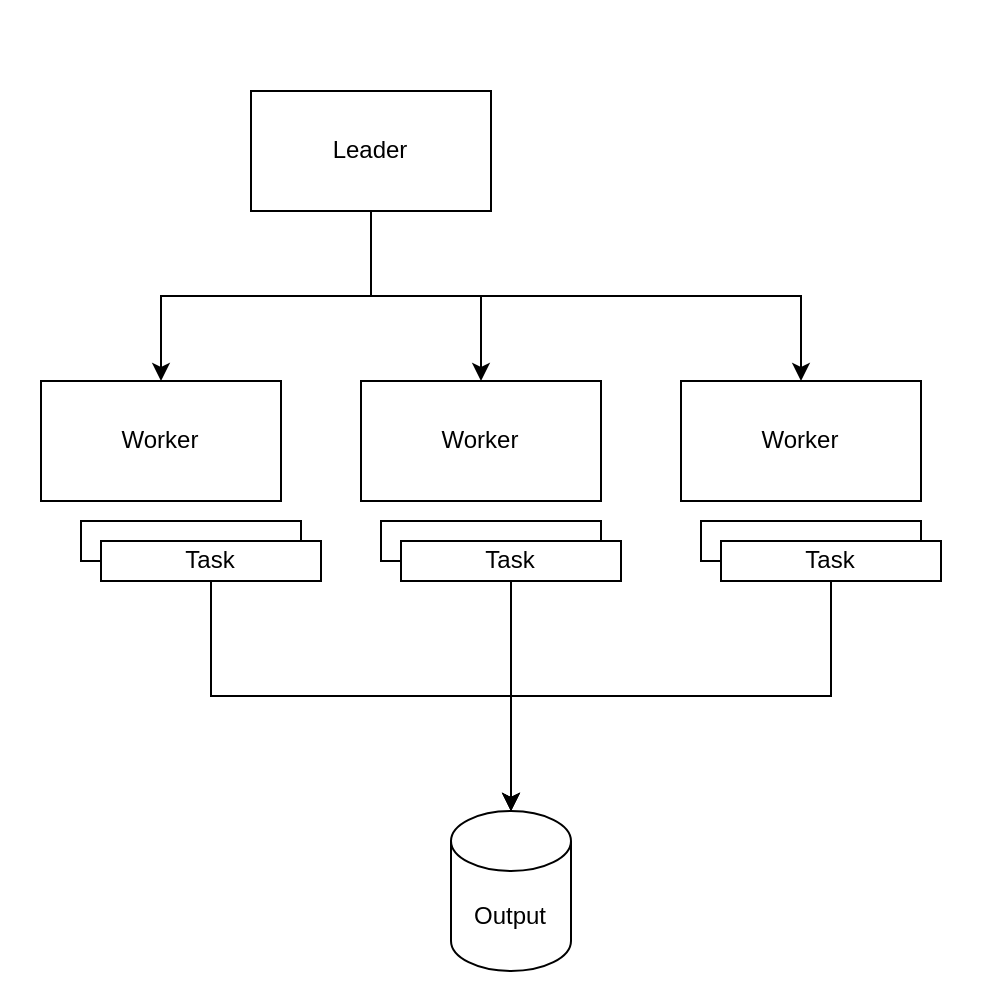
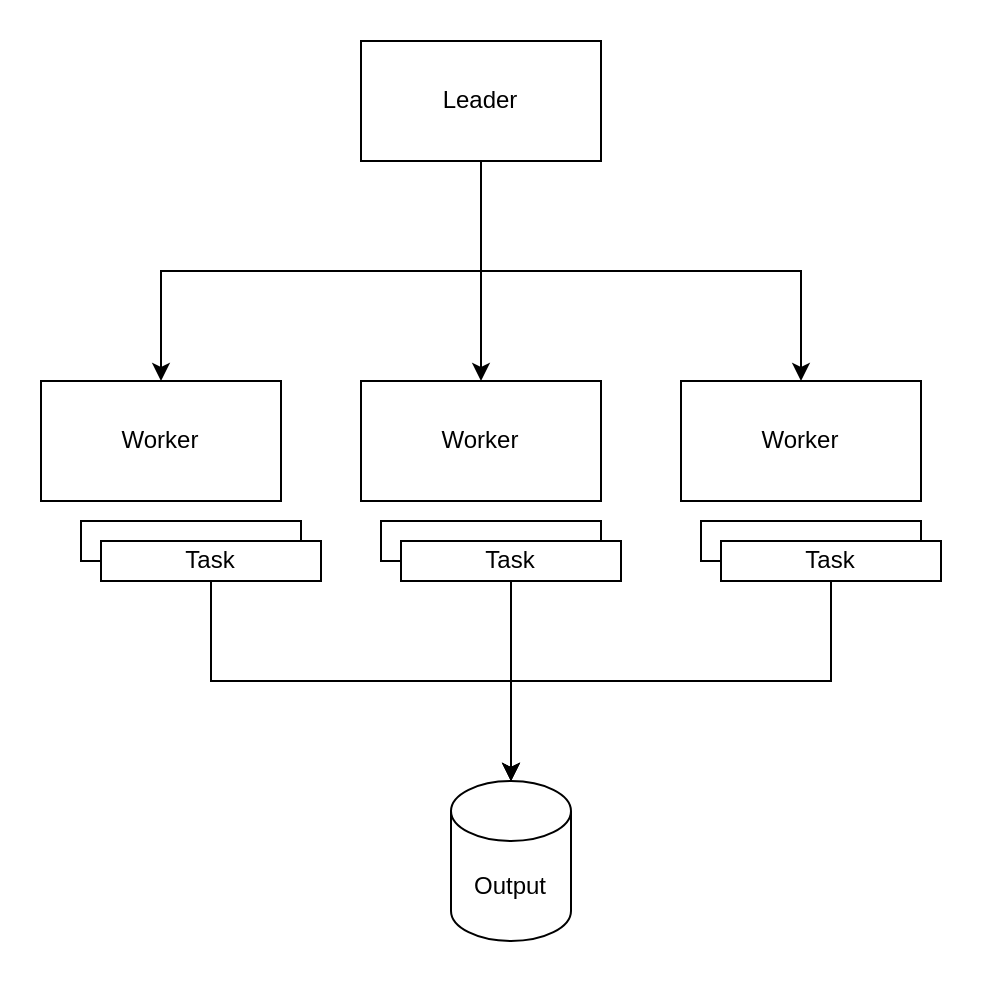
node "Leader": moved (371, 151) -> (481, 101)
node "Output": moved (511, 891) -> (511, 861)
